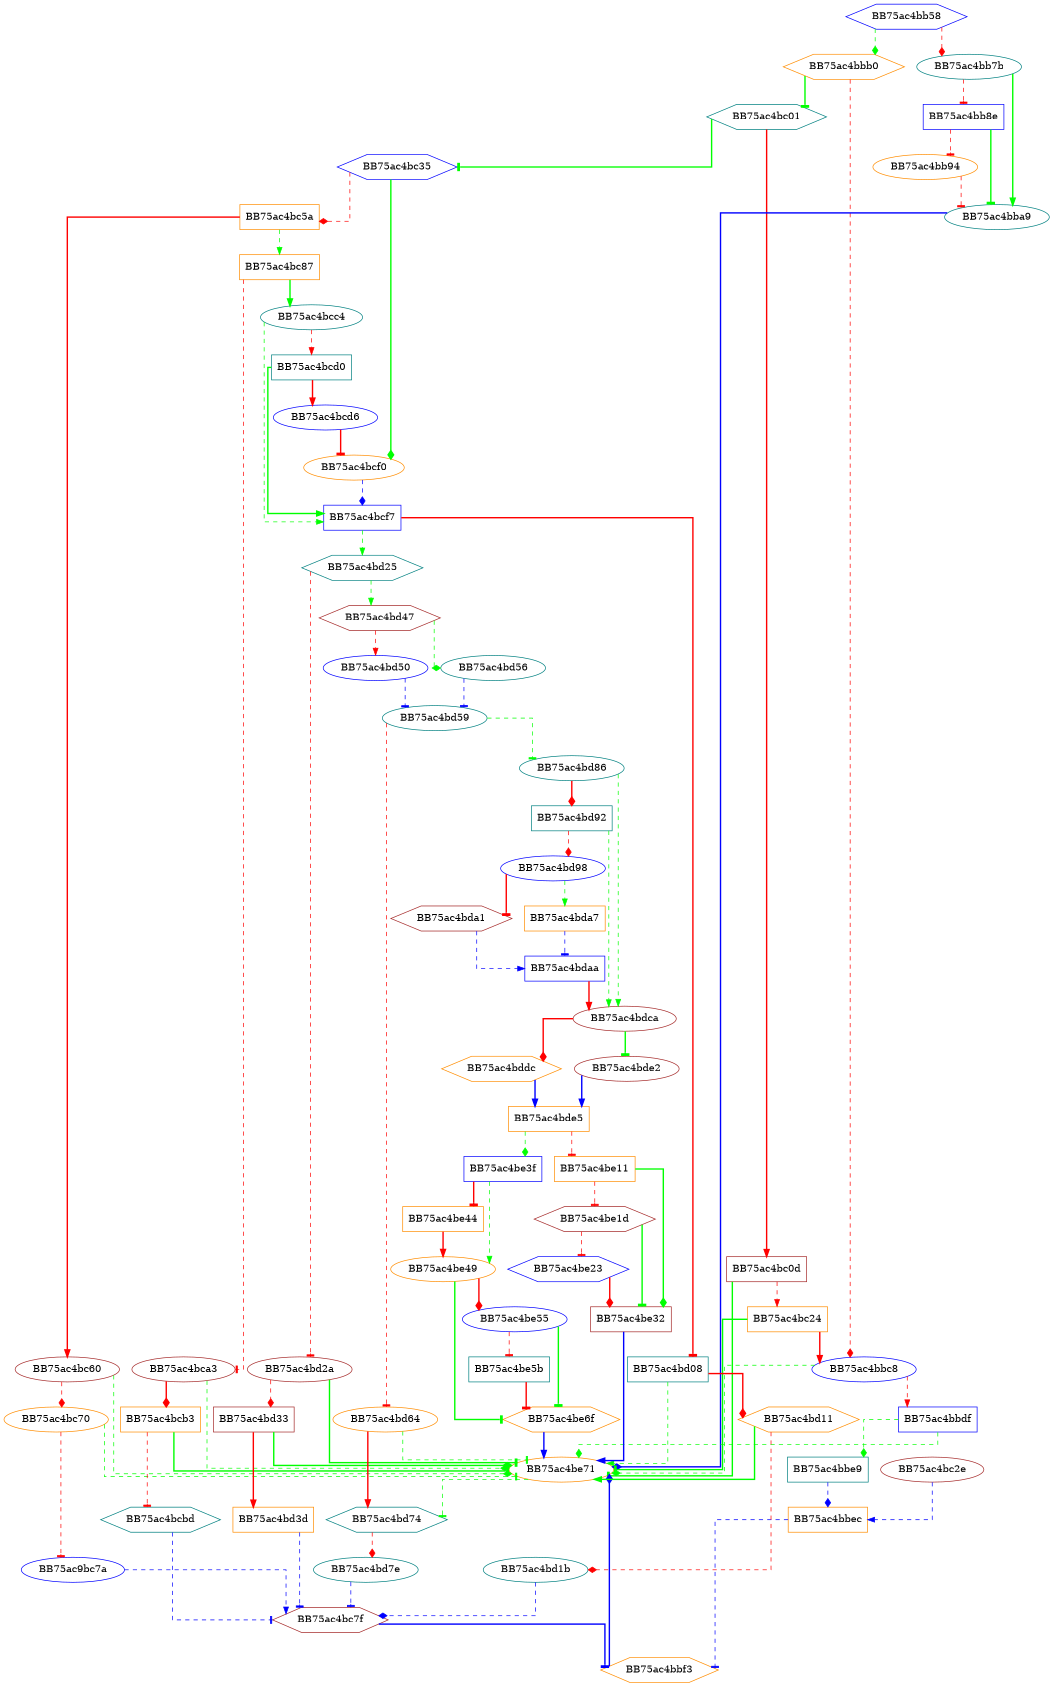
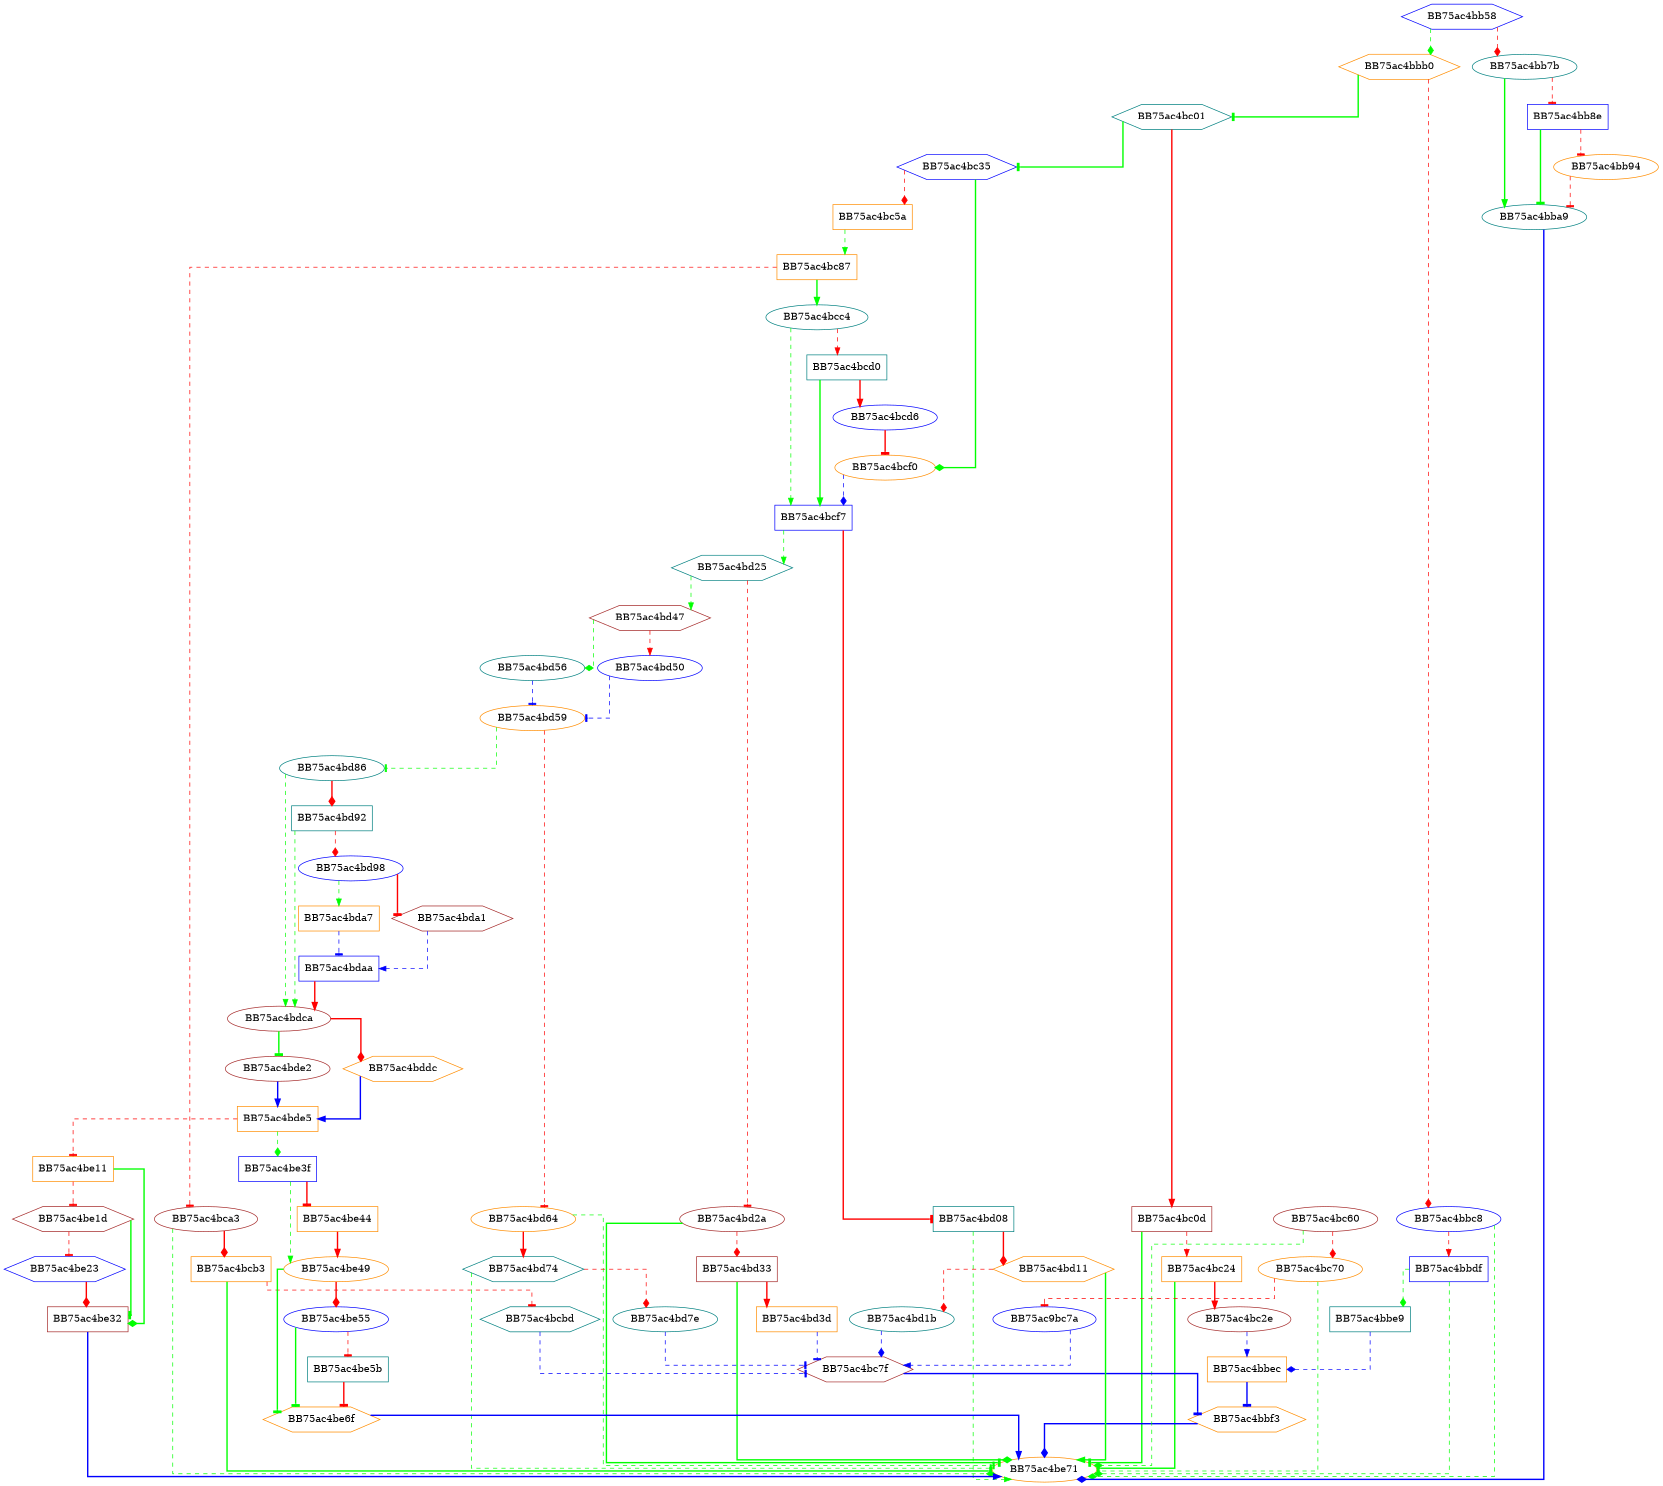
edge "BB75ac4bc5a" -> "BB75ac4bc60": removed
node "BB75ac4bd59": color teal -> darkorange
edge "BB75ac4bc24" -> "BB75ac4bbc8": now "BB75ac4bc24" -> "BB75ac4bc2e"
edge "BB75ac4be71" -> "BB75ac4bd74": reversed
edge "BB75ac4bbec" -> "BB75ac4bbf3": style dashed -> bold
